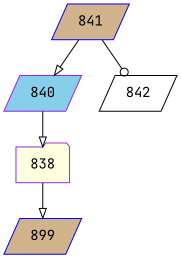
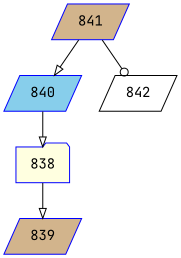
node "840": color purple -> blue
node "838": color purple -> blue
node "899": label "899" -> "839"
